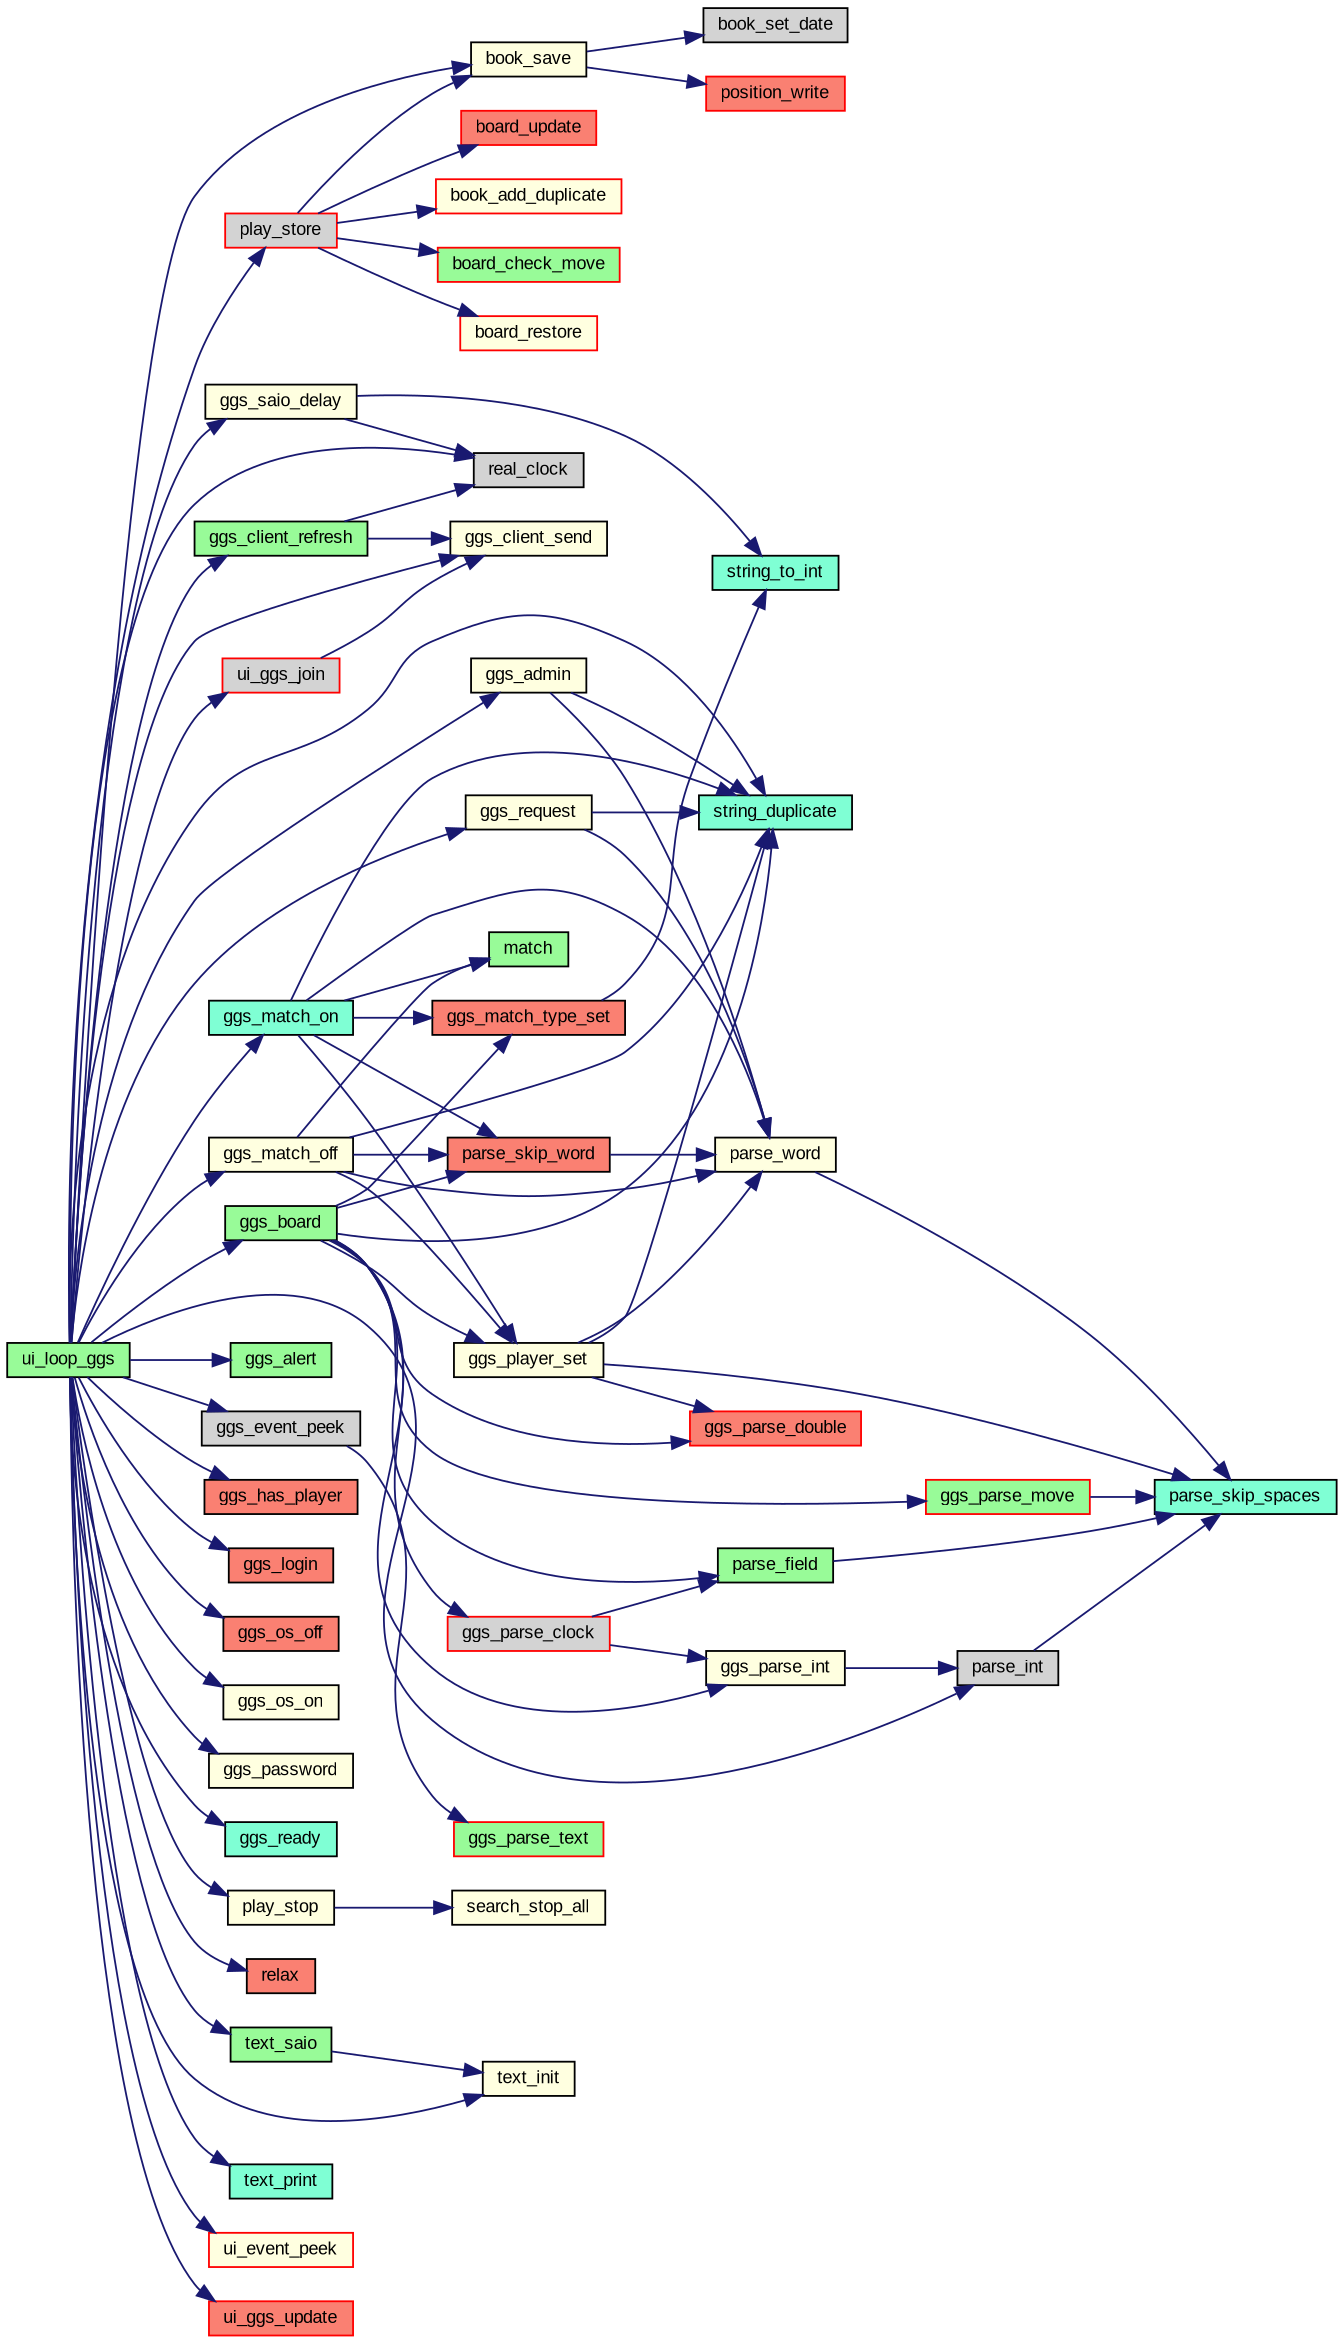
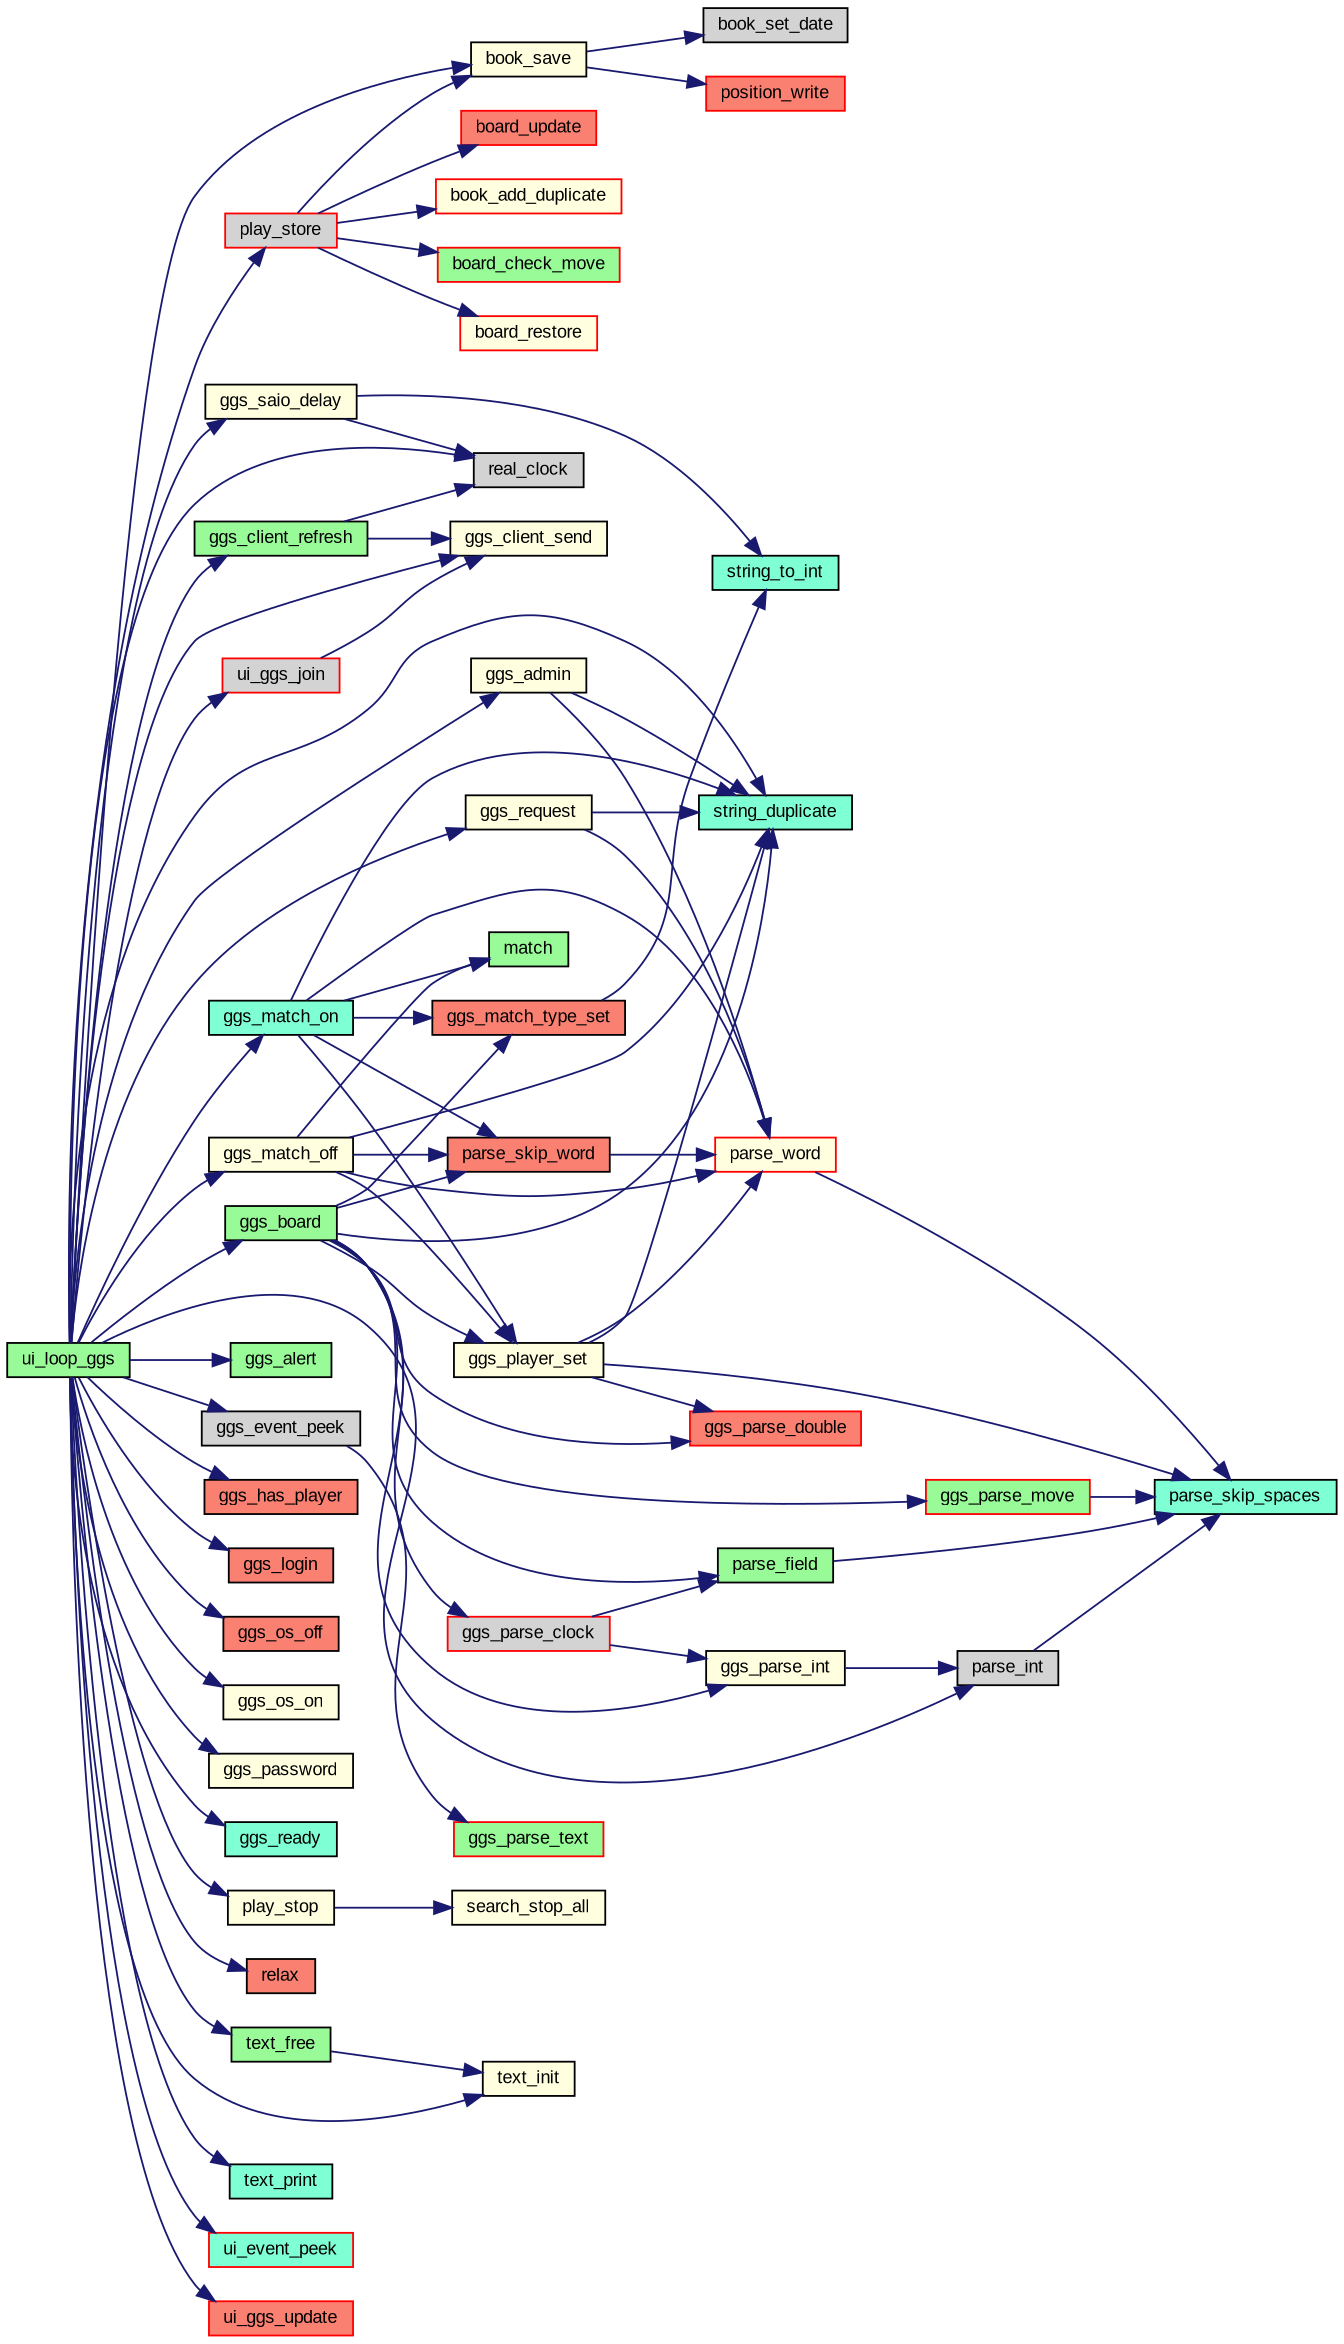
node "parse_word": color black -> red
node "text_saio": label "text_saio" -> "text_free"
node "ui_event_peek": fillcolor lightyellow -> aquamarine
